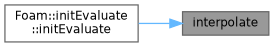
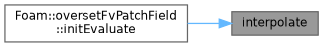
node "Foam::initEvaluate ::initEvaluate": label "Foam::initEvaluate ::initEvaluate" -> "Foam::oversetFvPatchField ::initEvaluate"
